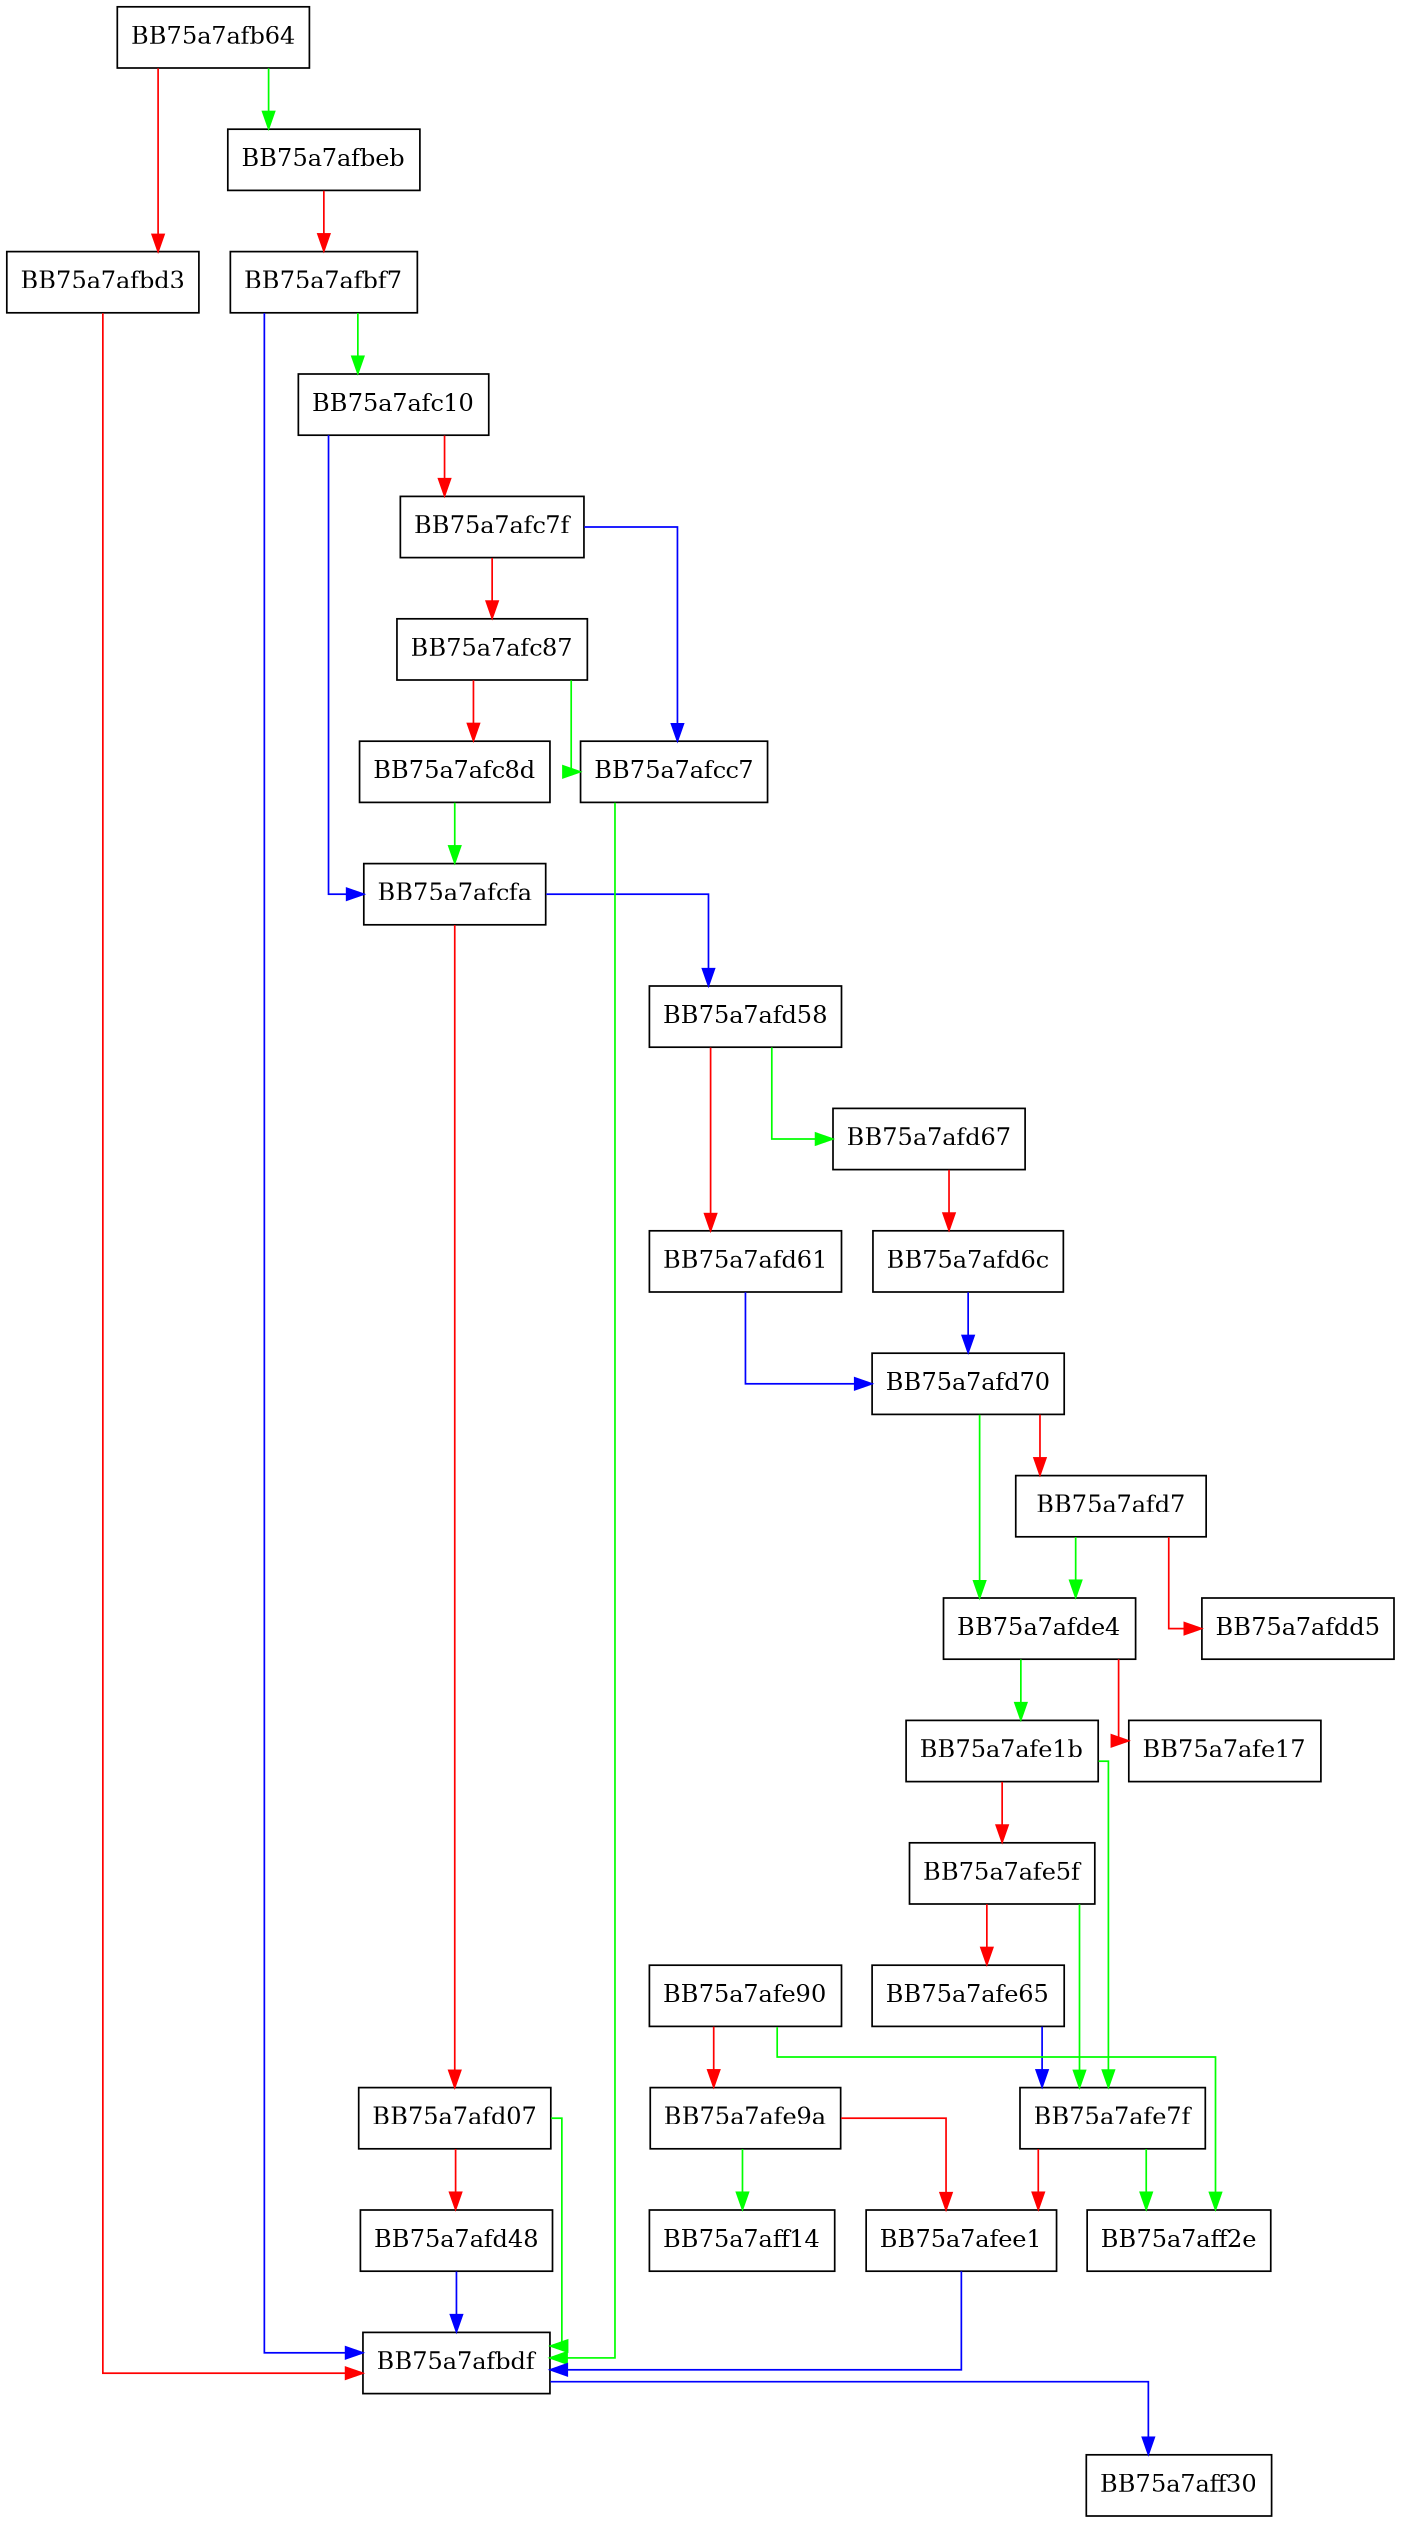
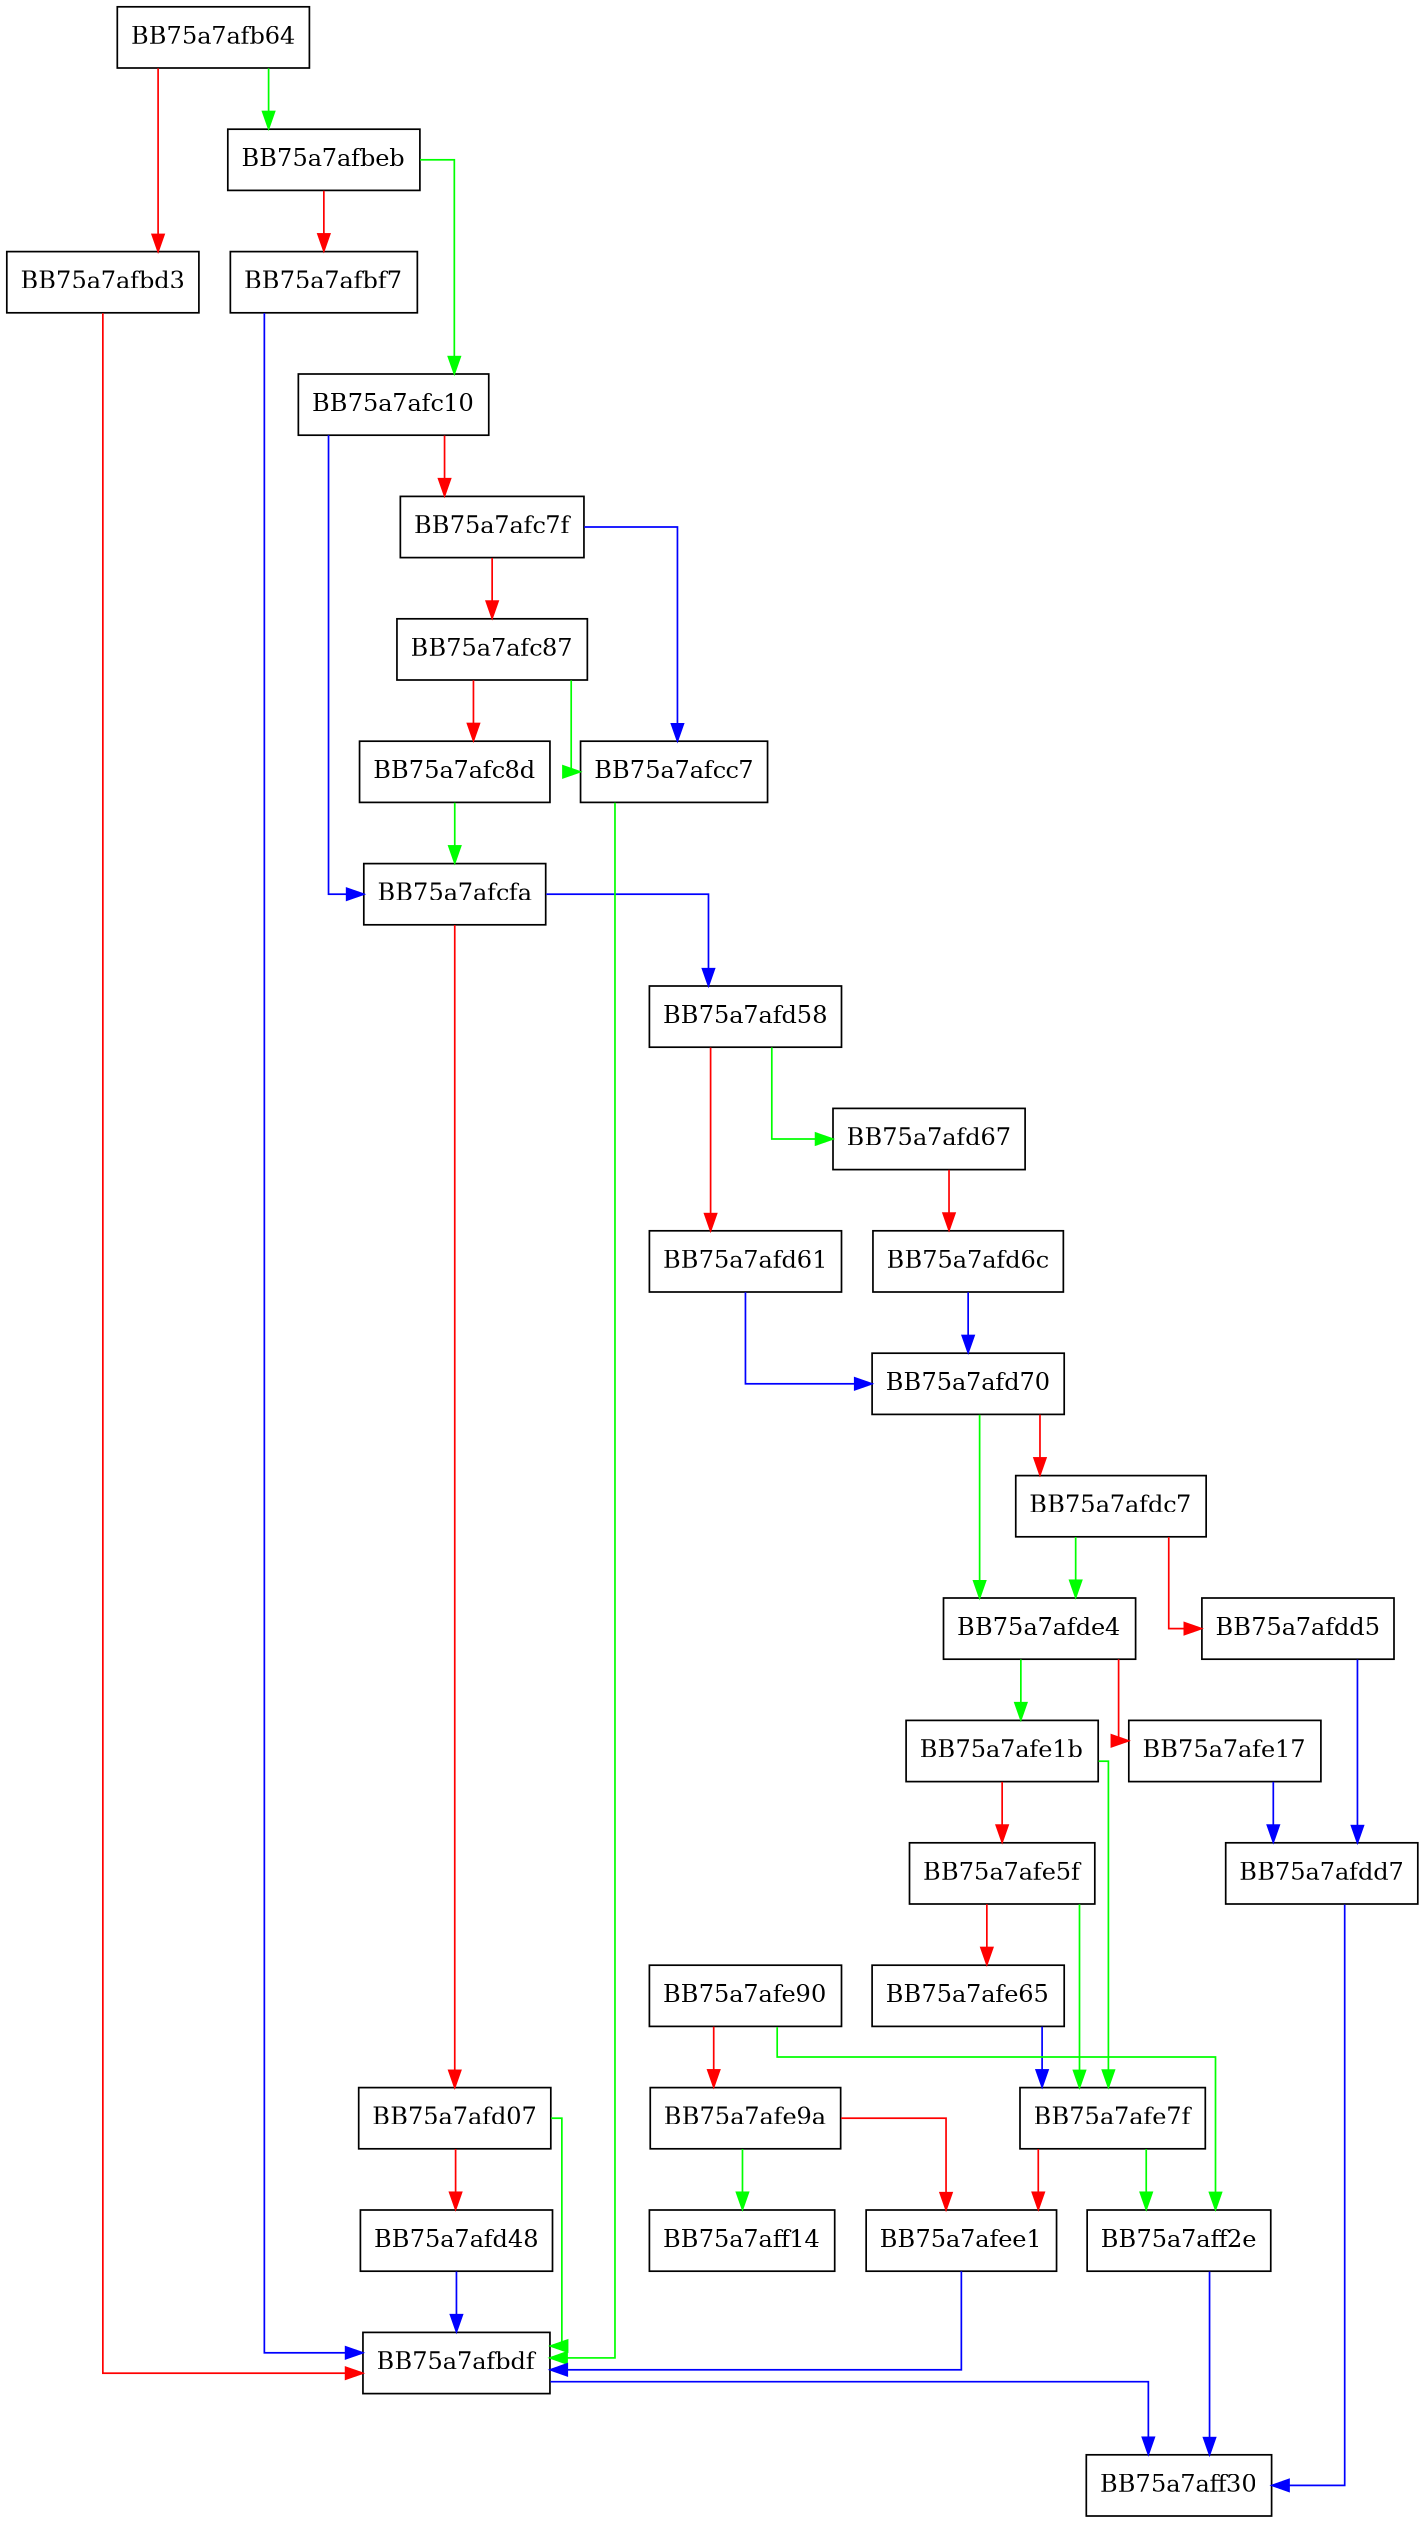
edge "BB75a7afbf7" -> "BB75a7afc10": now "BB75a7afbeb" -> "BB75a7afc10"
node "BB75a7afd7": label "BB75a7afd7" -> "BB75a7afdc7"
node "BB75a7afdd7": added
edge "BB75a7aff2e" -> "BB75a7aff30": added
